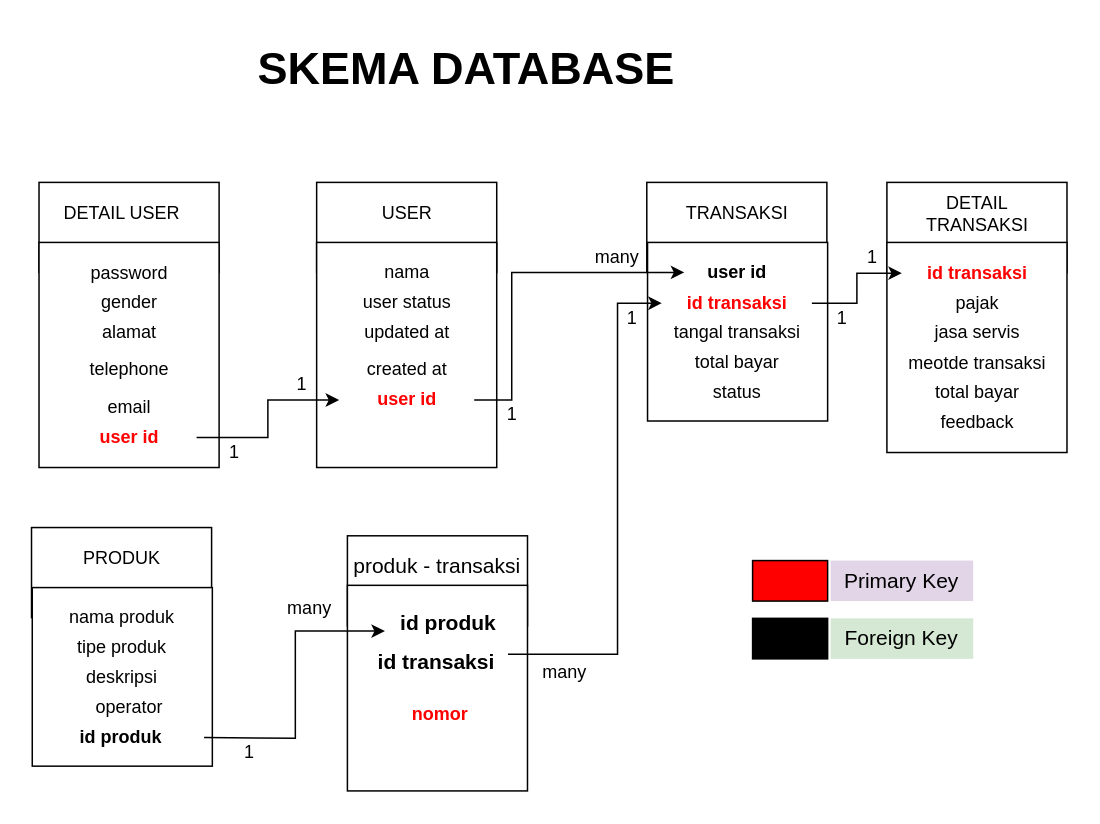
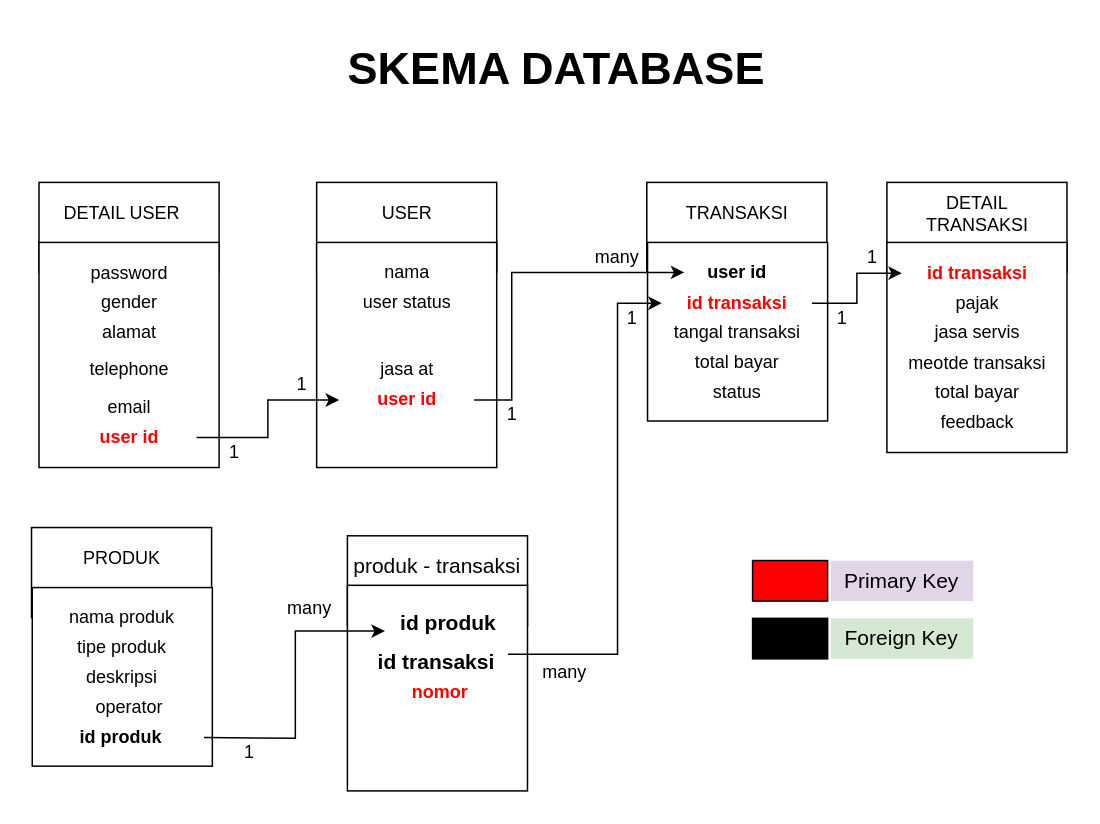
node "SKEMA DATABASE": moved (466, 68) -> (556, 68)
node "updated at": removed
node "created at": label "created at" -> "jasa at"
node "nomor": moved (440, 715) -> (440, 692)
